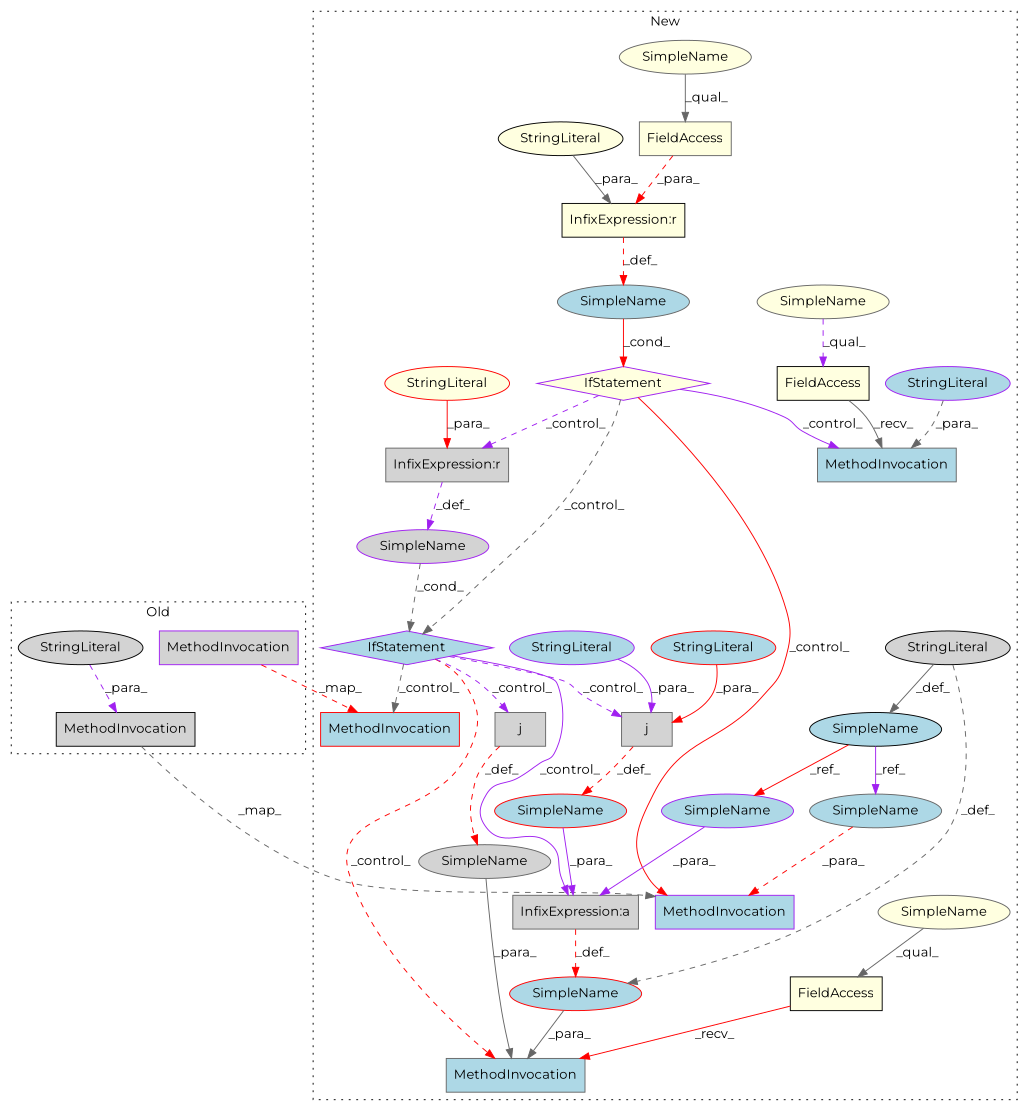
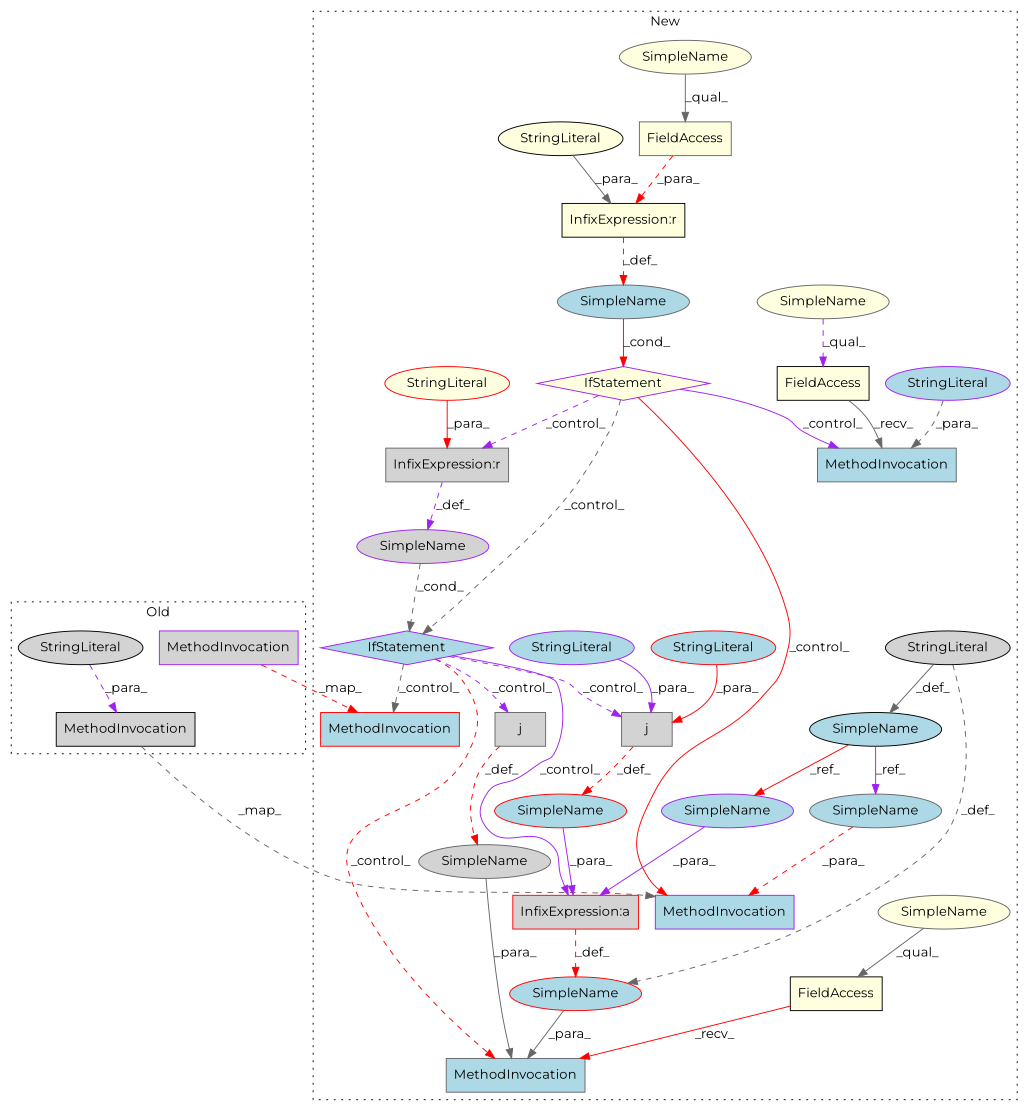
node "InfixExpression:a": color gray40 -> red
